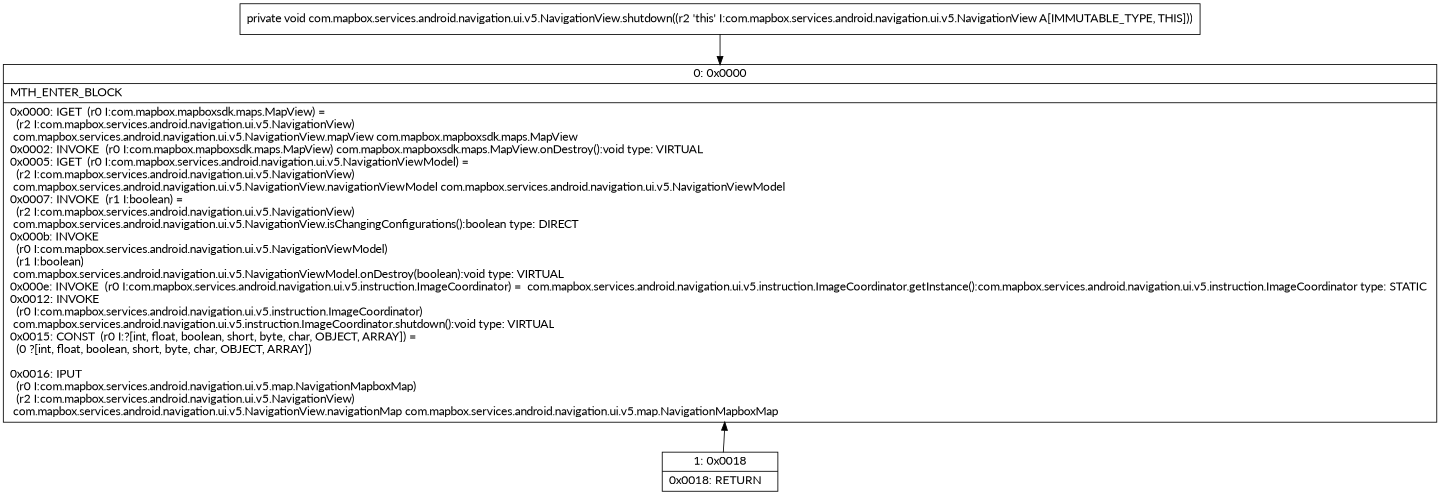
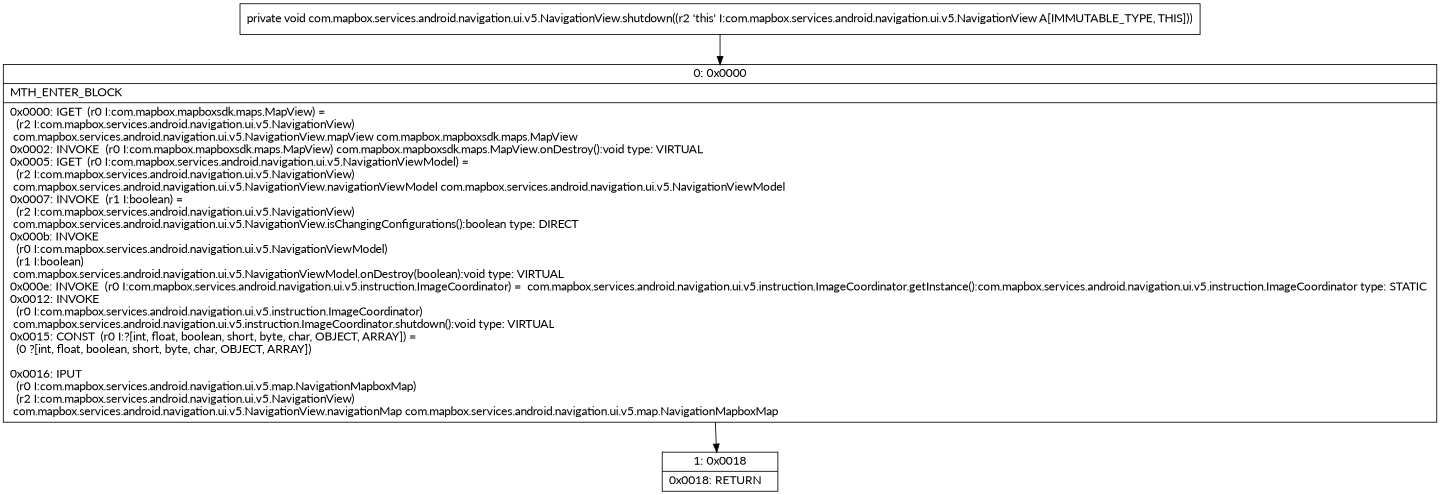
edge "1: 0x0018" -> "0: 0x0000": reversed
